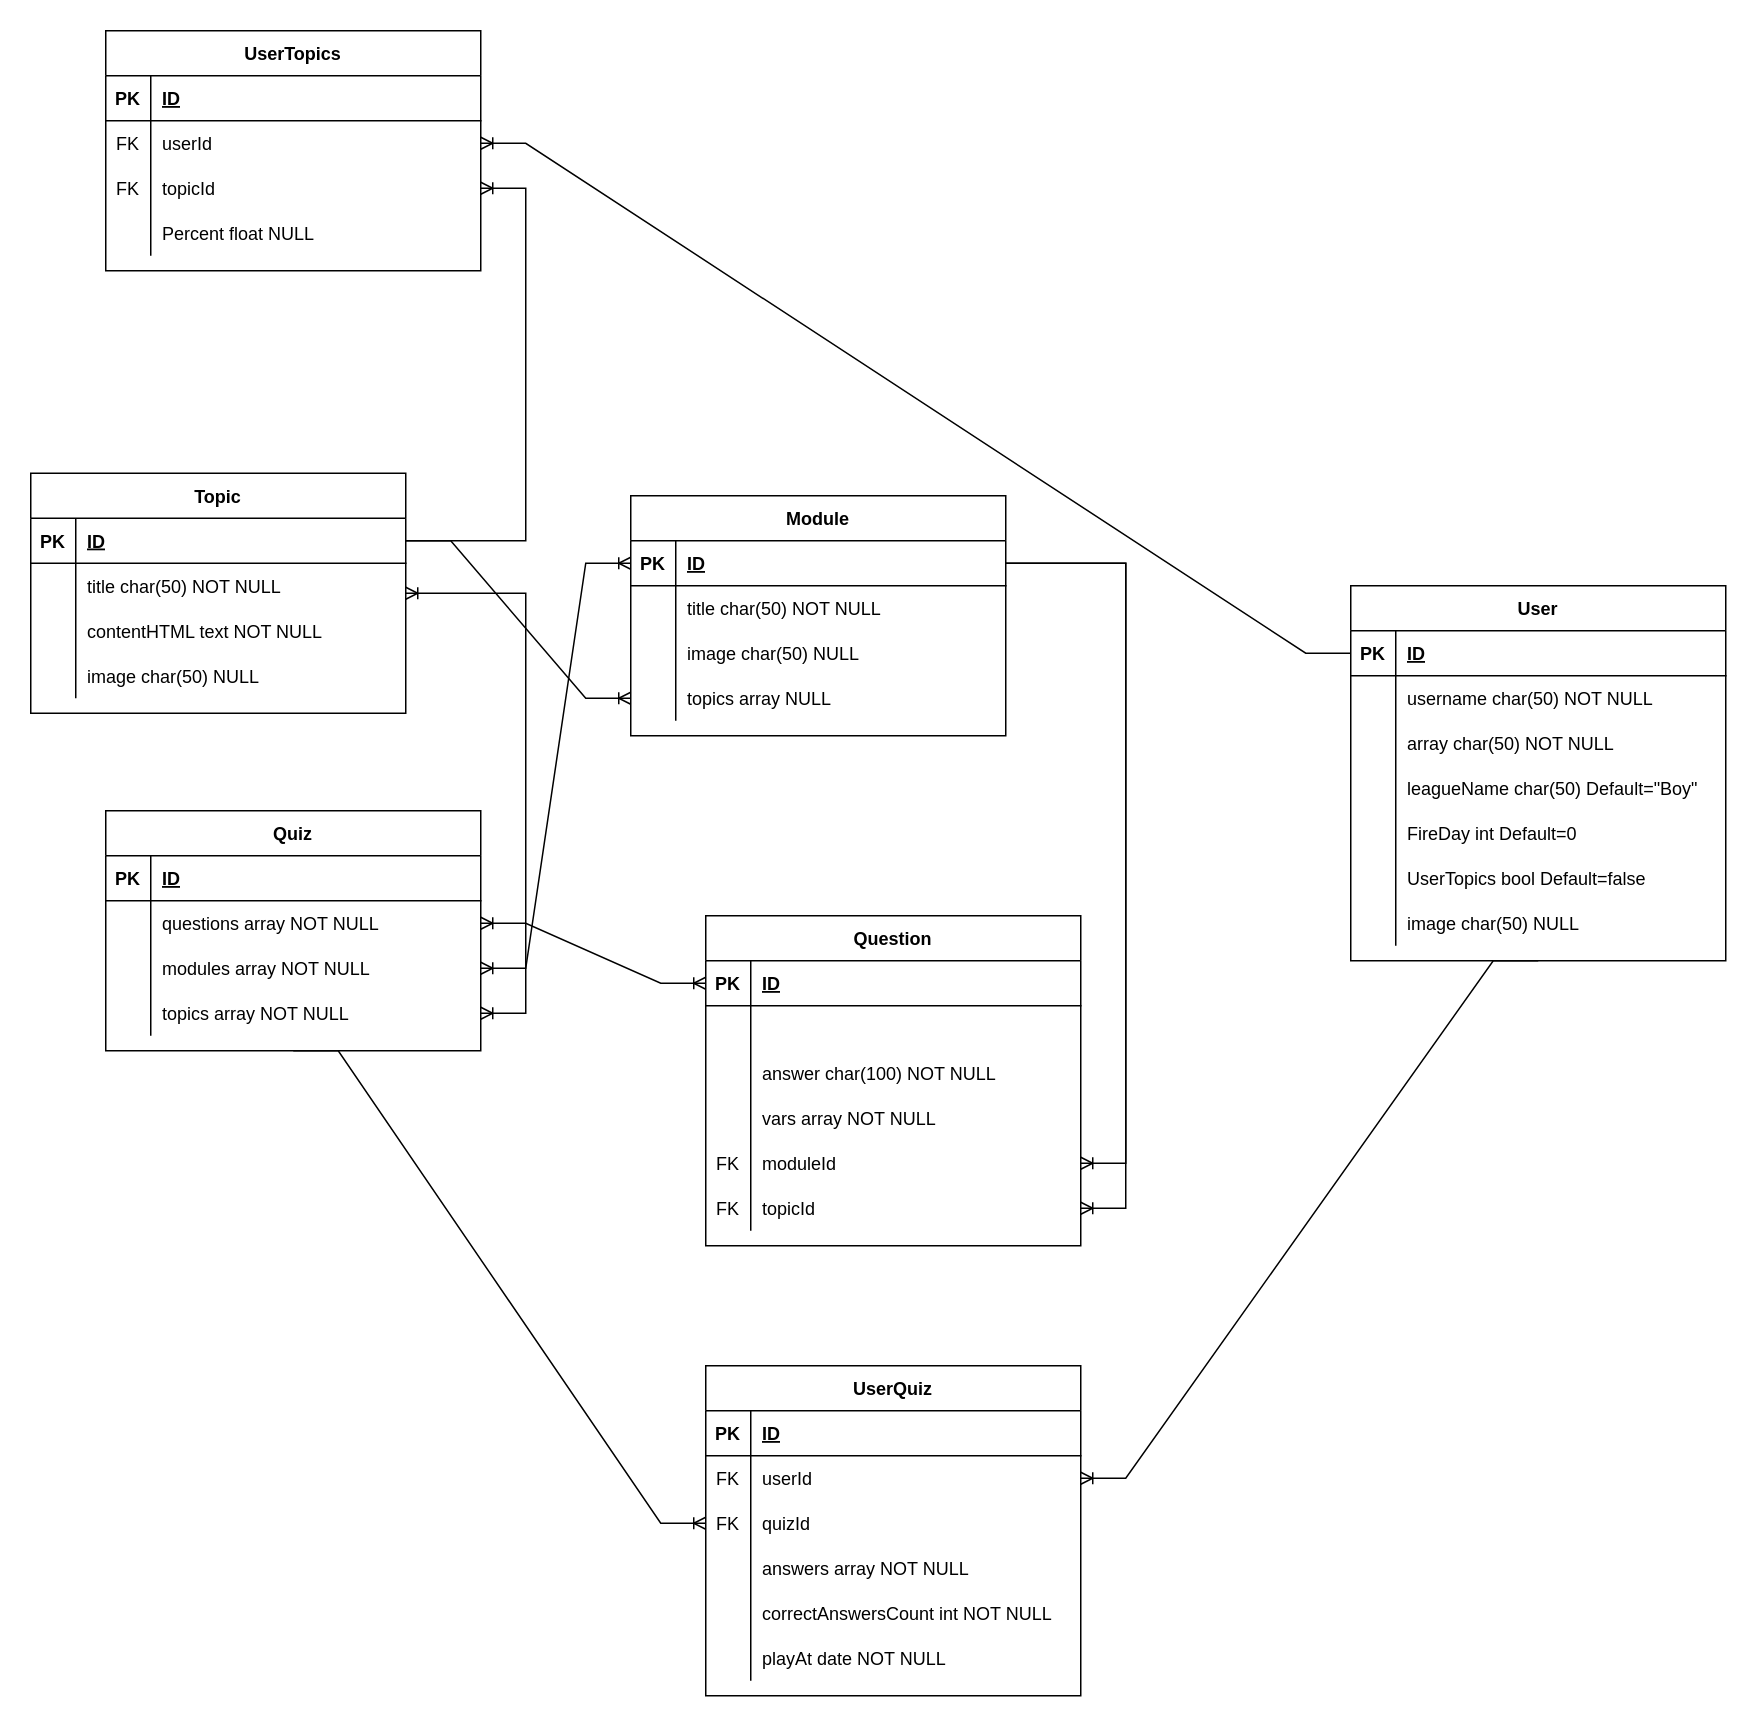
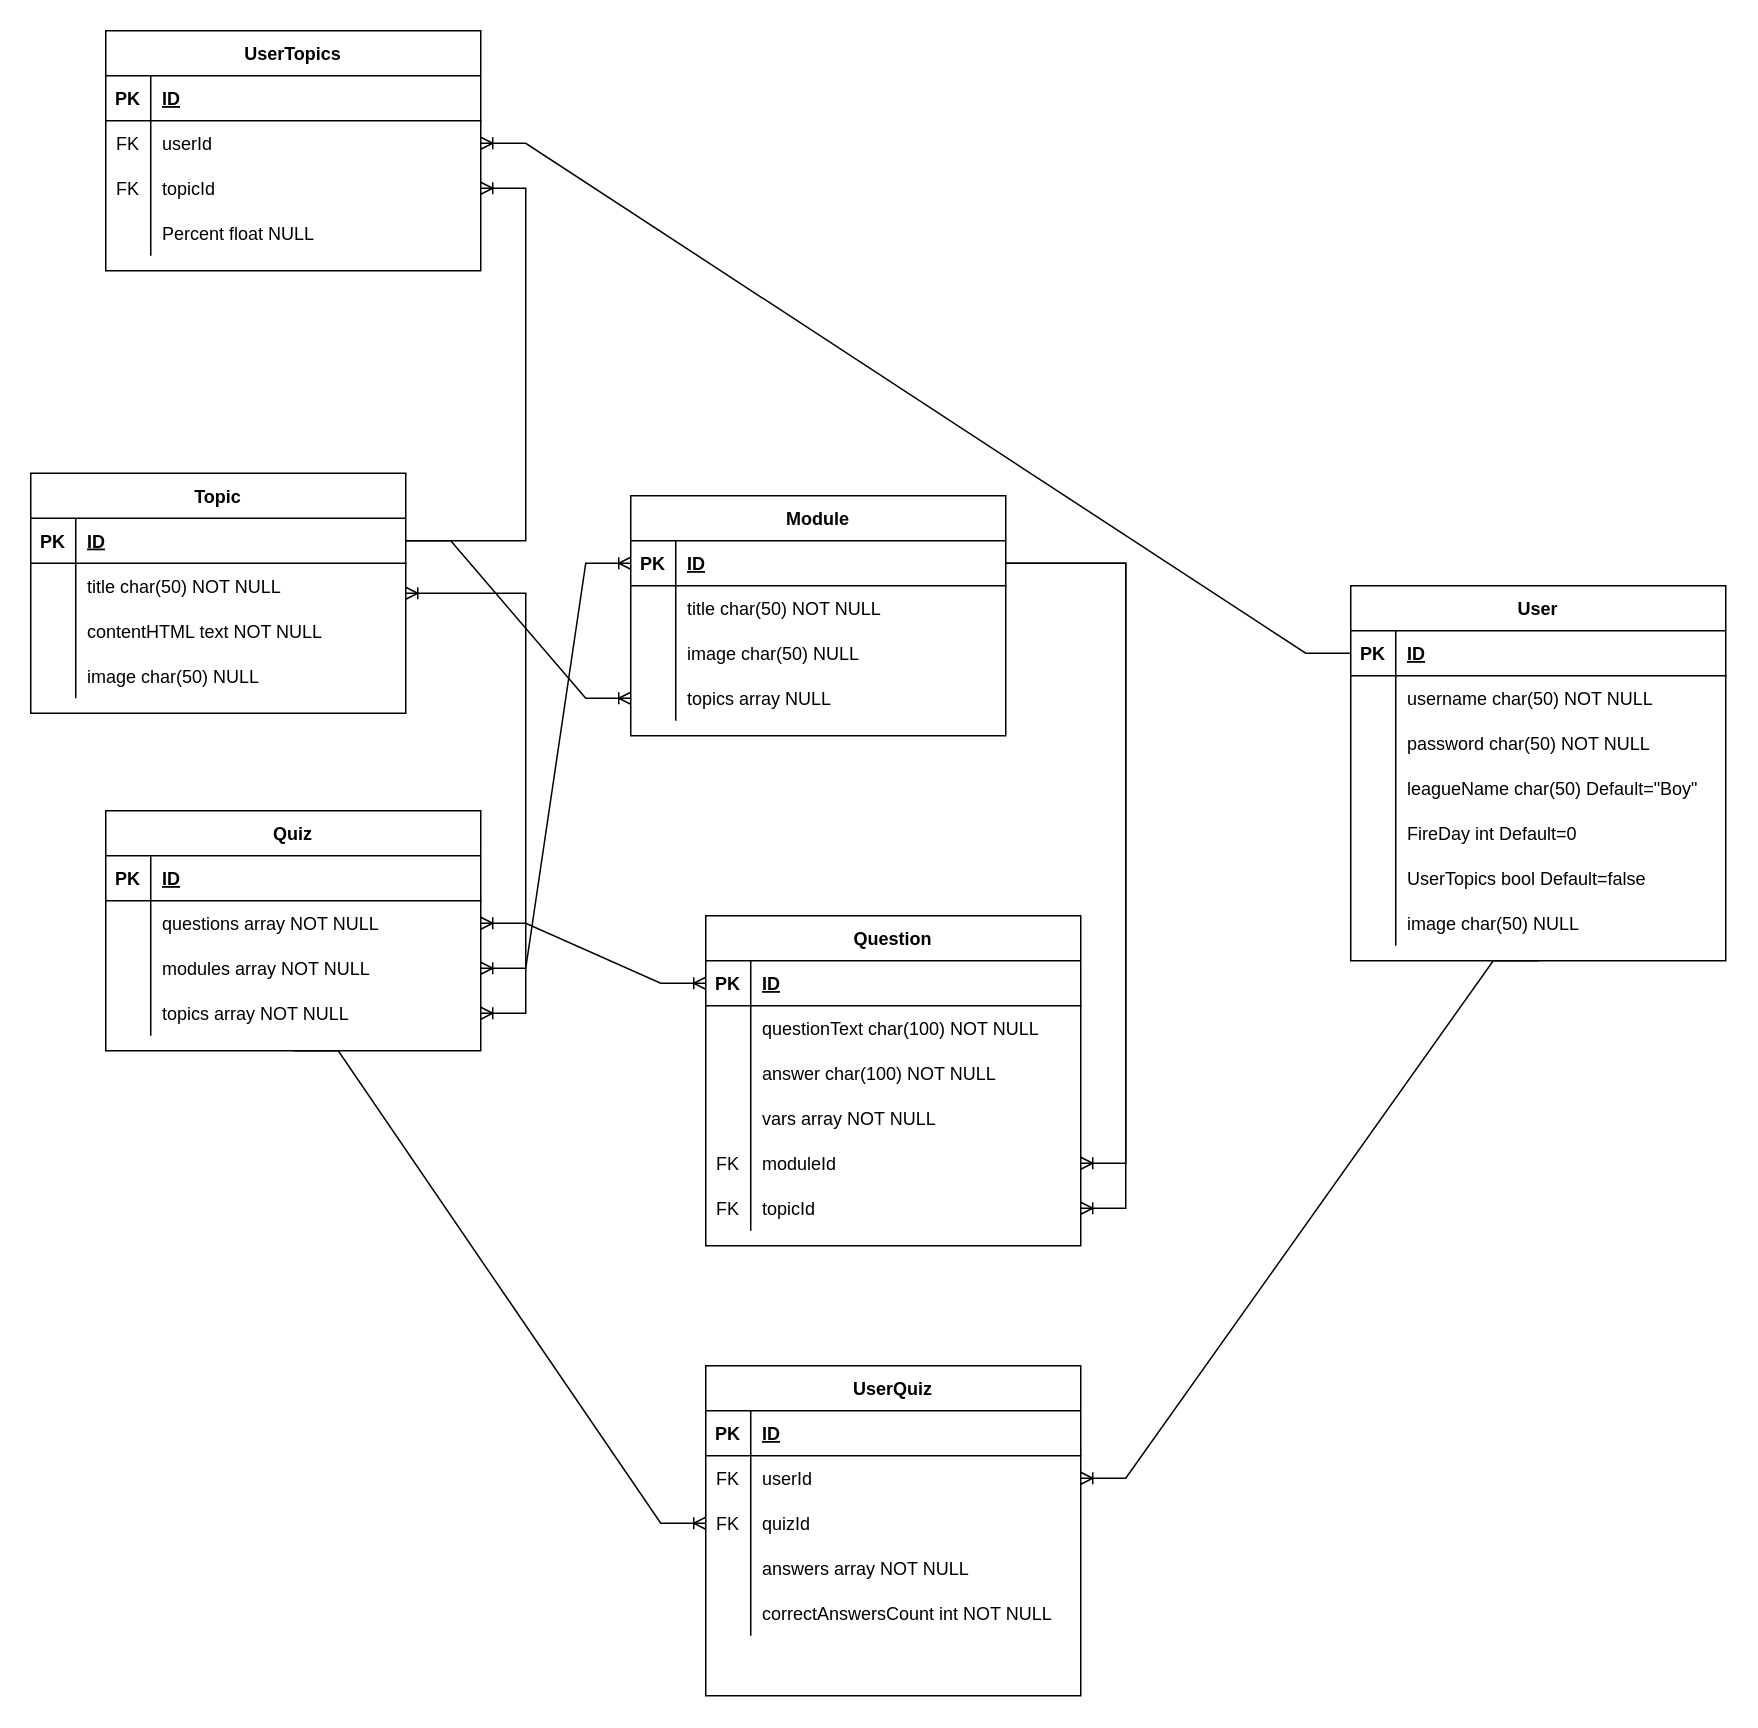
node "array char(50) NOT NULL": label "array char(50) NOT NULL" -> "password char(50) NOT NULL"
node "questionText char(100) NOT NULL": added
node "playAt date NOT NULL": removed
